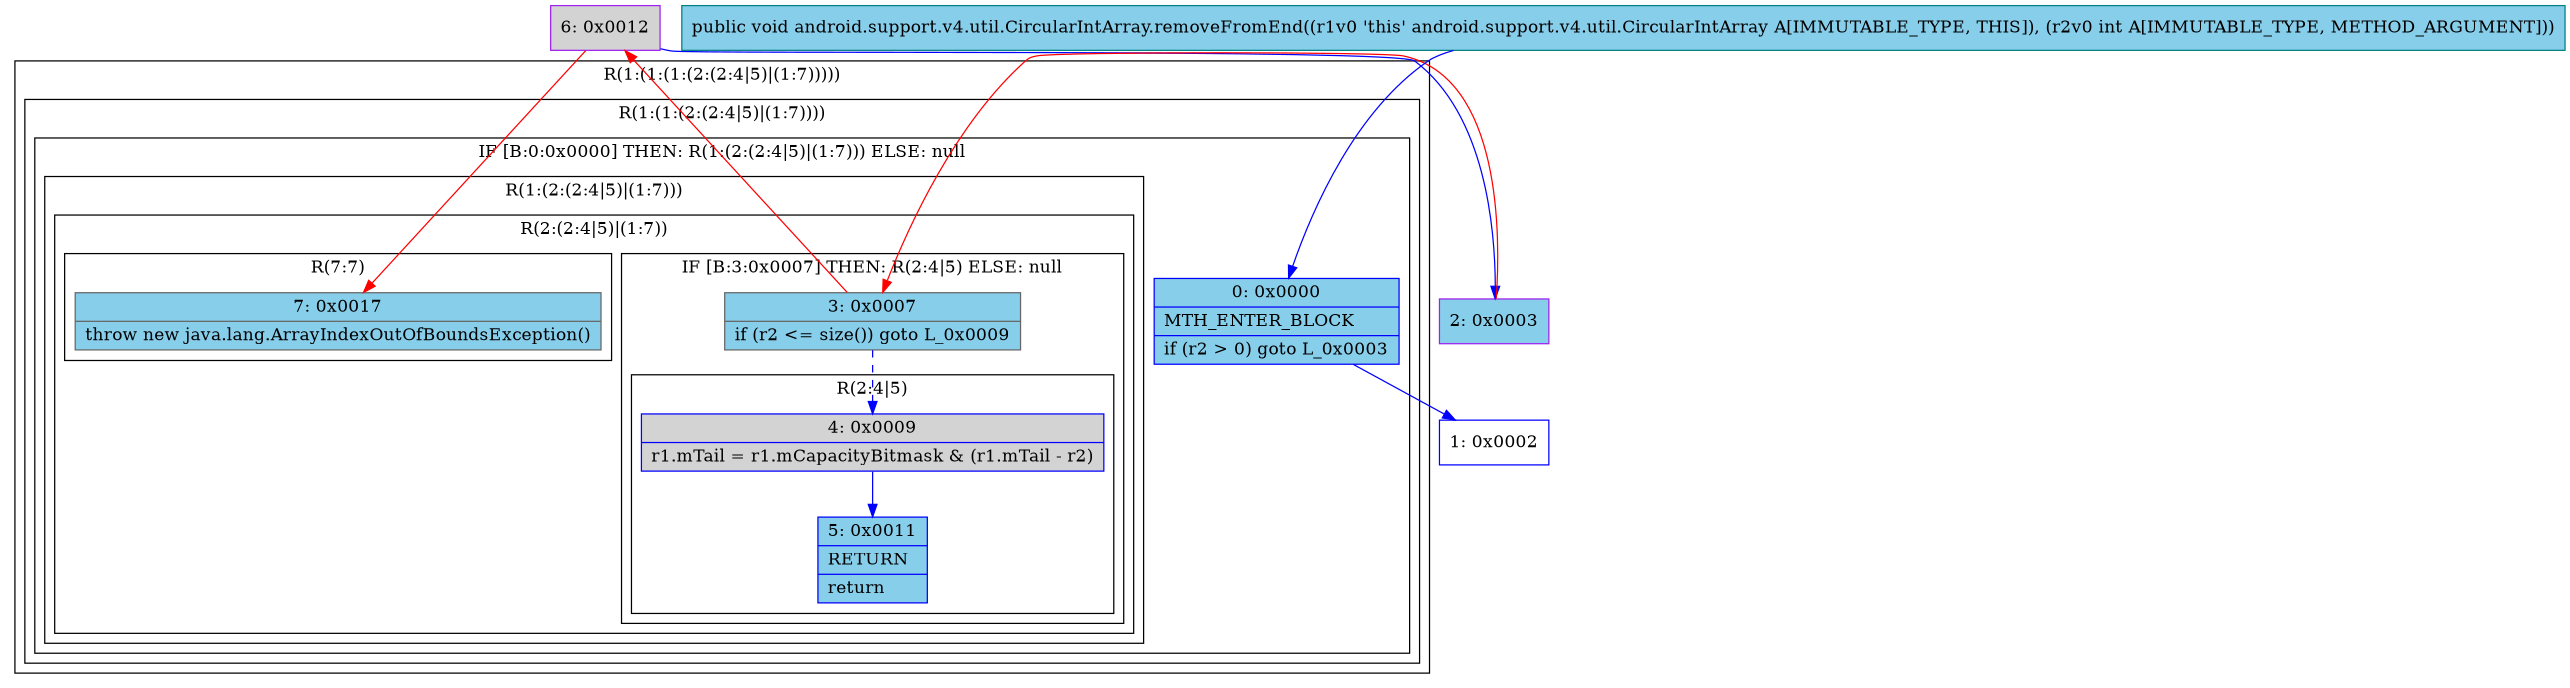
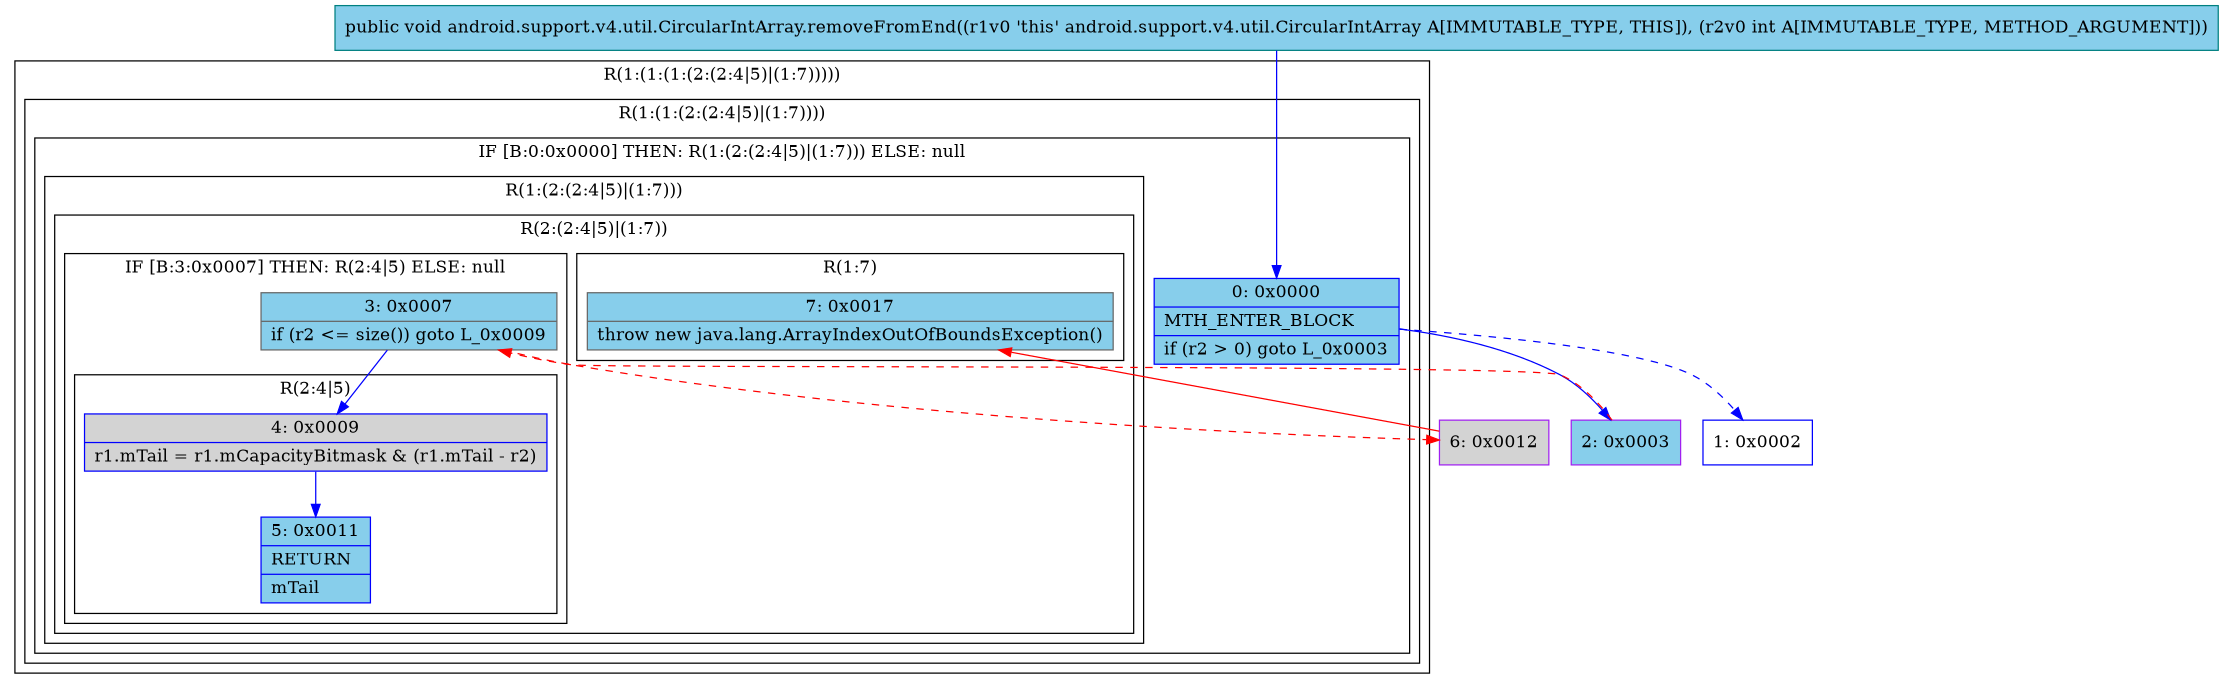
edge "6: 0x0012" -> "2: 0x0003": now "0: 0x0000" -> "2: 0x0003"
edge "2: 0x0003" -> "3: 0x0007": style solid -> dashed
edge "3: 0x0007" -> "6: 0x0012": style solid -> dashed
cluster "R(7:7)": label "R(7:7)" -> "R(1:7)"
edge "3: 0x0007" -> "4: 0x0009": style dashed -> solid
edge "0: 0x0000" -> "1: 0x0002": style solid -> dashed
node "5: 0x0011": text "return" -> "mTail"
